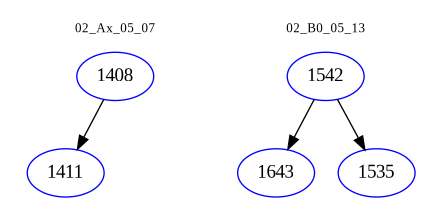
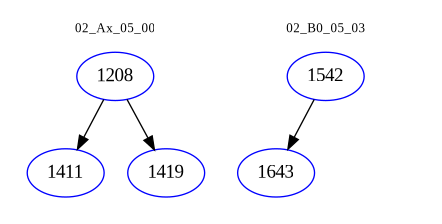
cluster "02_Ax_05_07": label "02_Ax_05_07" -> "02_Ax_05_00"
cluster "02_B0_05_13": label "02_B0_05_13" -> "02_B0_05_03"
node "1408": label "1408" -> "1208"
node "1419": added
node "1535": removed
